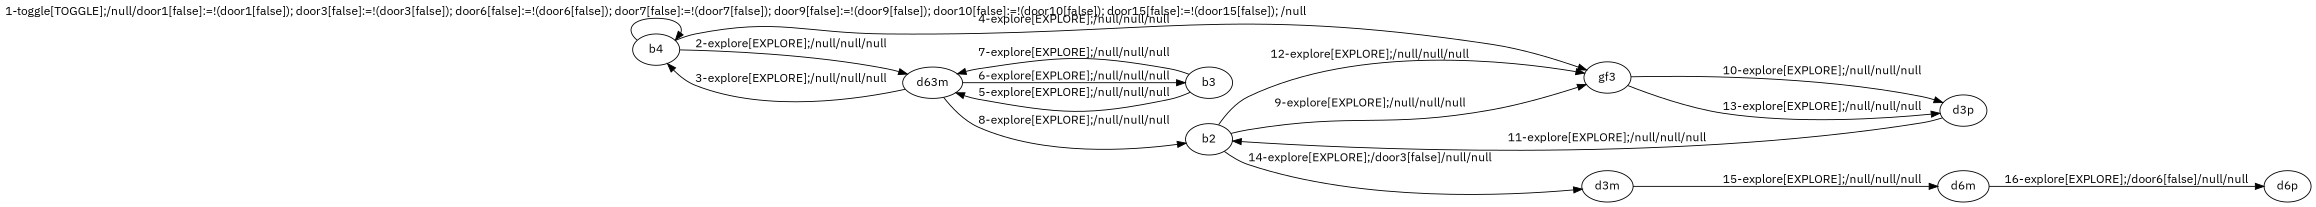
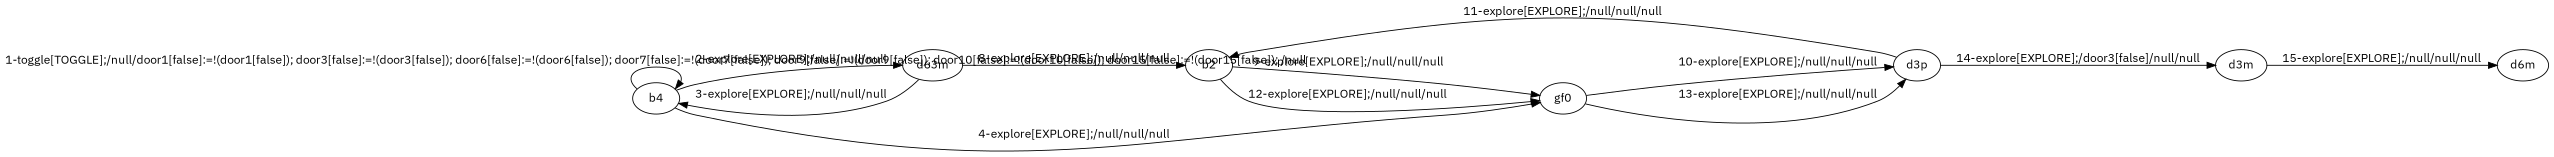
node "gf3": label "gf3" -> "gf0"
node "b3": removed
node "d6p": removed
edge "b2" -> "d3m": now "d3p" -> "d3m"
